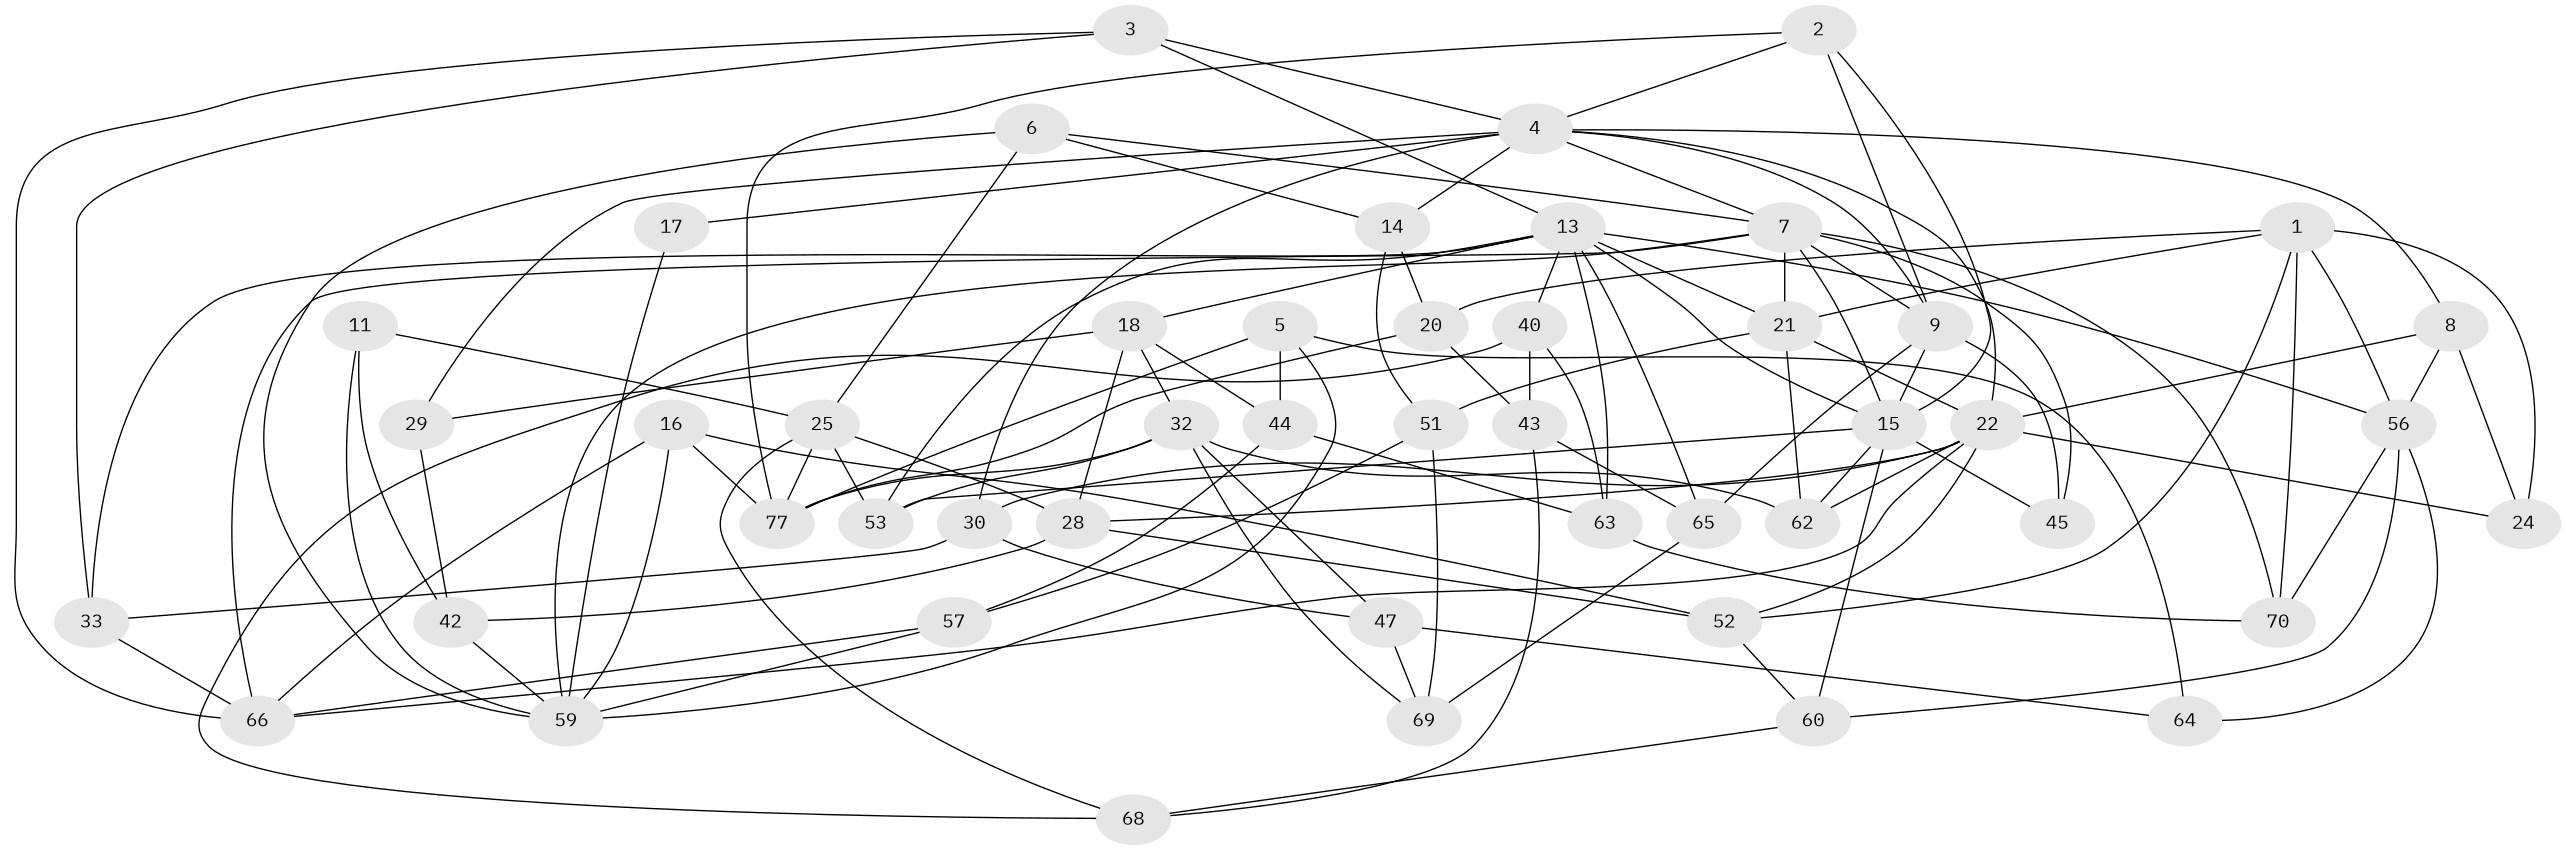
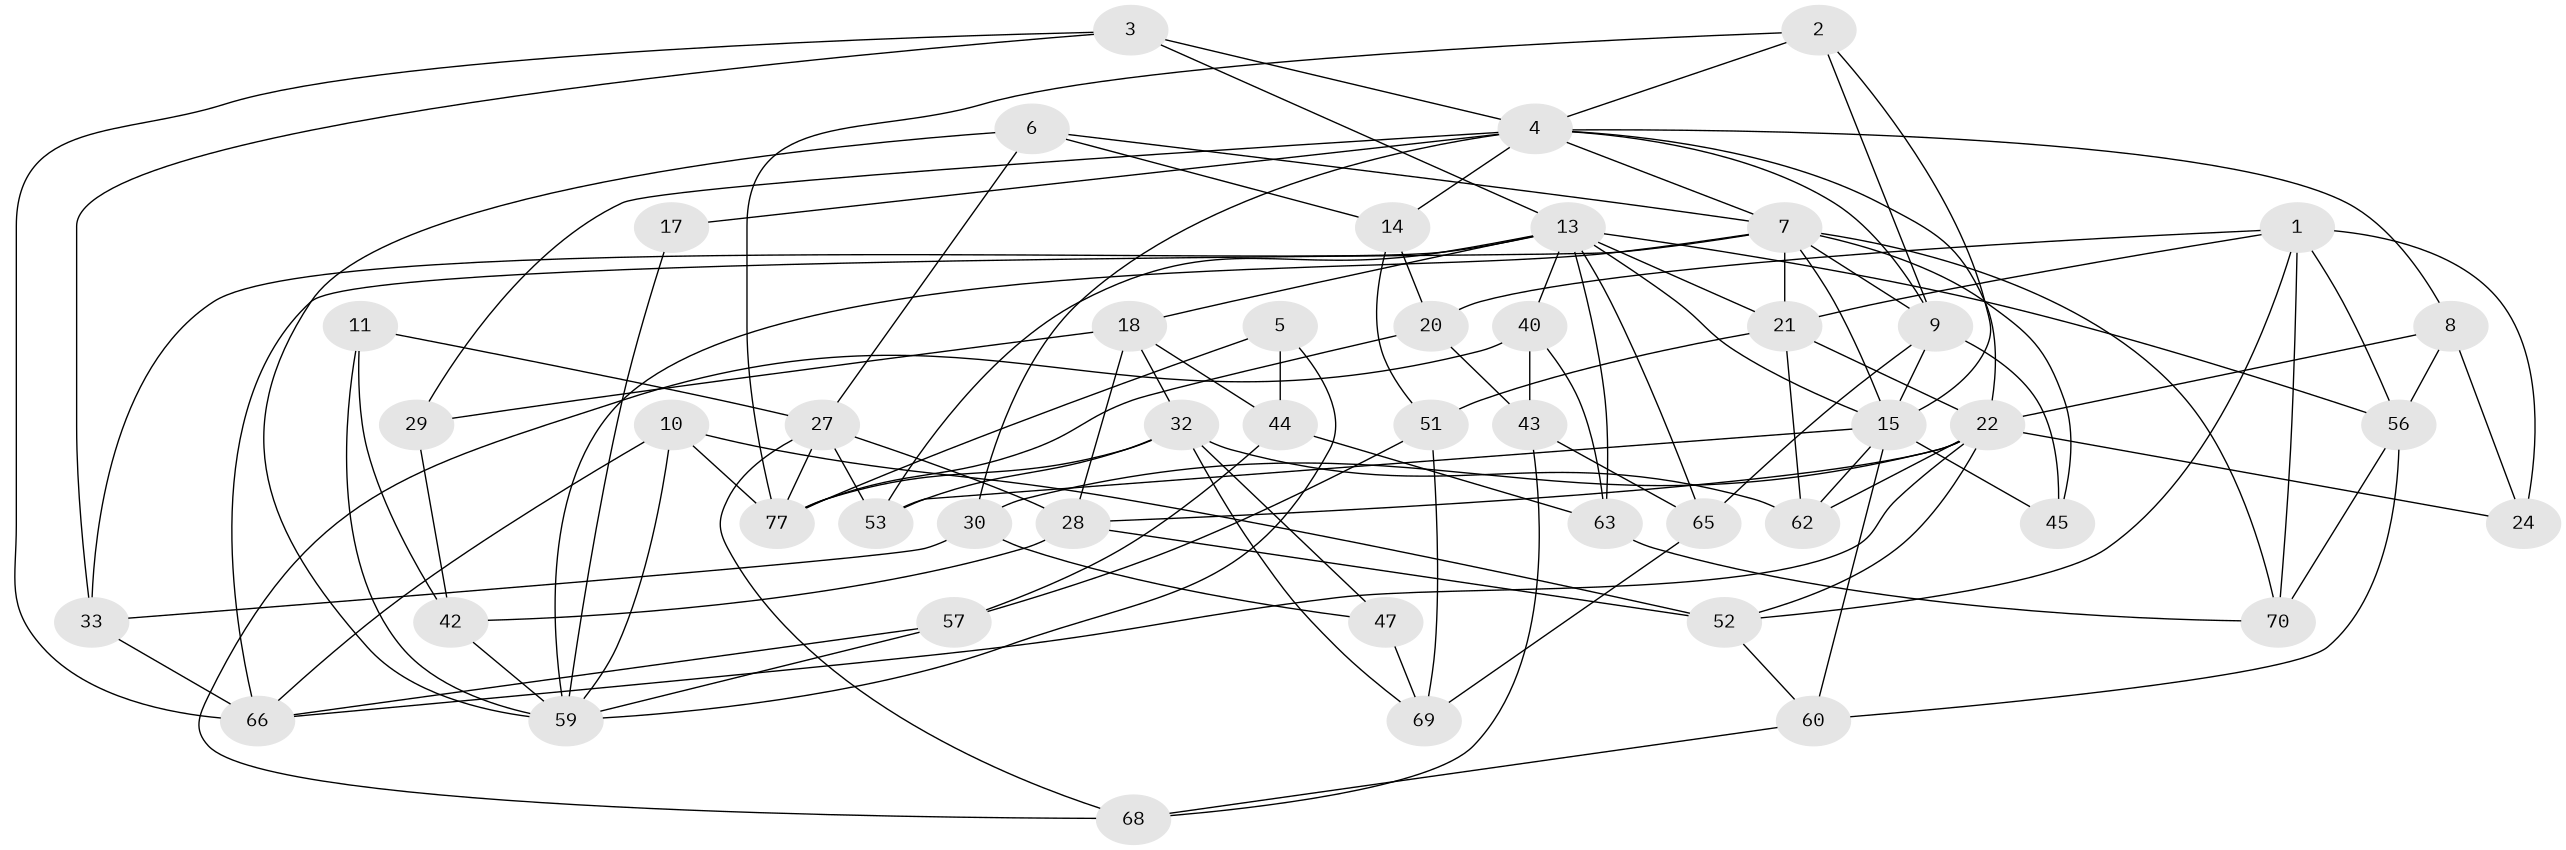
node "16": label "16" -> "10"
node "25": label "25" -> "27"
node "64": removed
